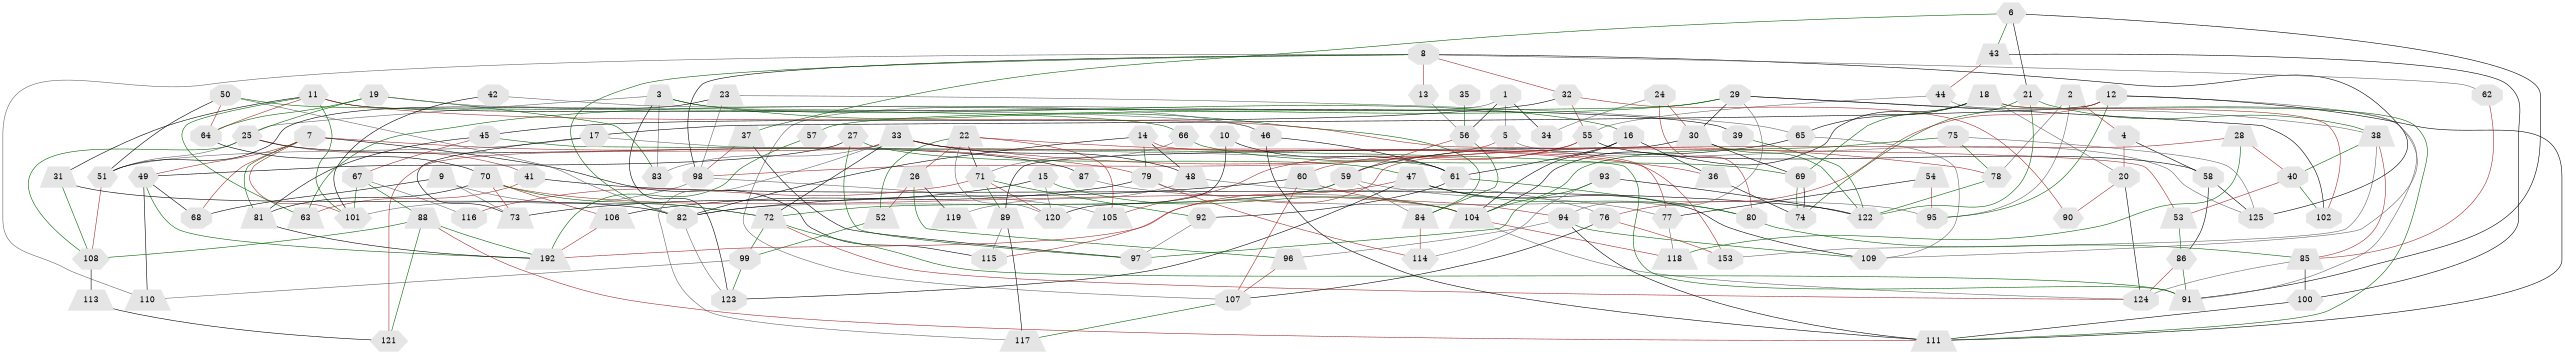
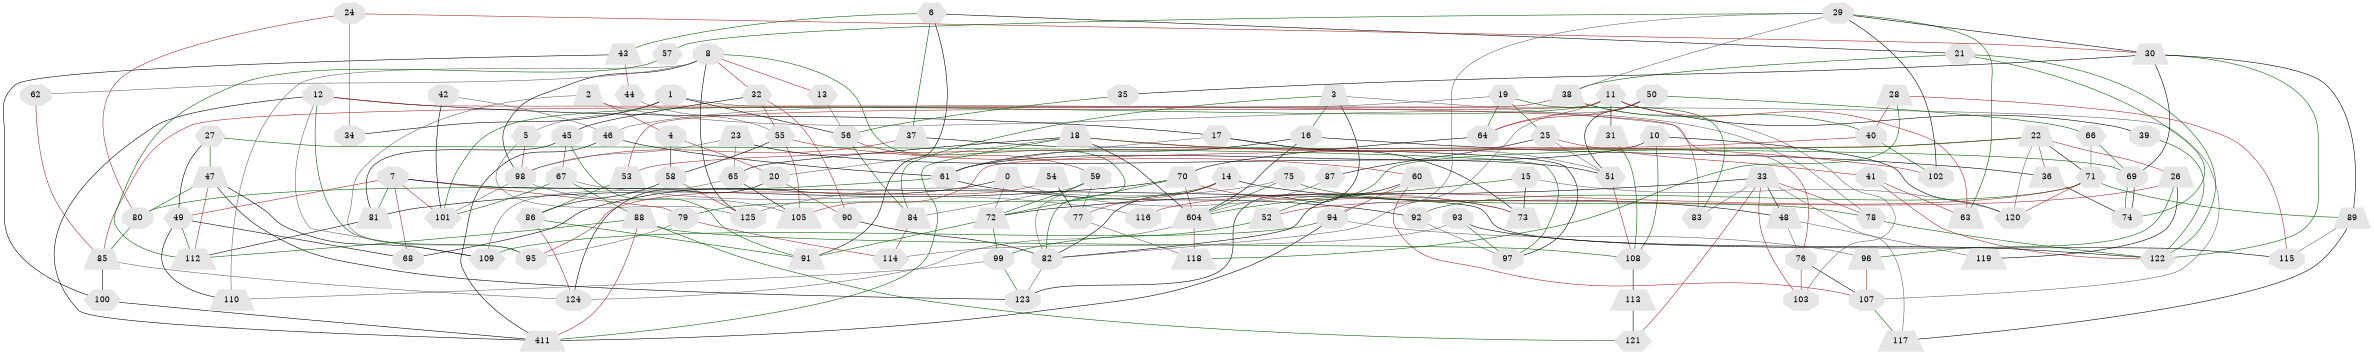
edge "30" -- "35": added
edge "3" -- "25": removed
edge "11" -- "63": color darkgreen -> brown
edge "25" -- "108": now "10" -- "108"
edge "65" -- "59": now "65" -- "105"
node "9": label "9" -> "0"
edge "41" -- "122": color black -> brown
edge "58" -- "125": color black -> brown
edge "31" -- "82": now "90" -- "82"
edge "44" -- "91": removed
node "106": removed
node "104": label "104" -> "604"
node "192": label "192" -> "112"
node "153": label "153" -> "103"
edge "72" -- "124": removed
node "111": label "111" -> "411"
